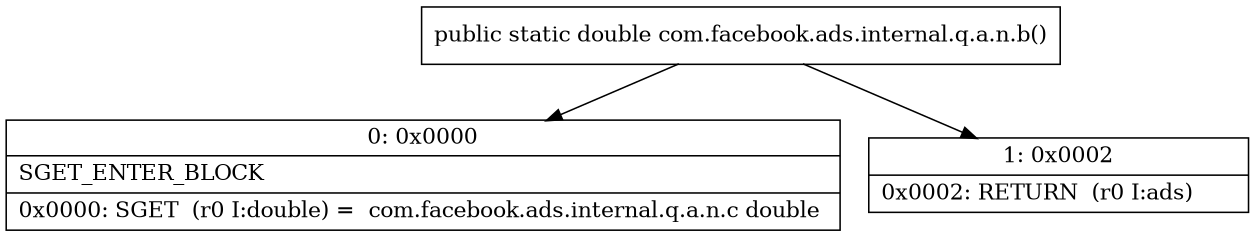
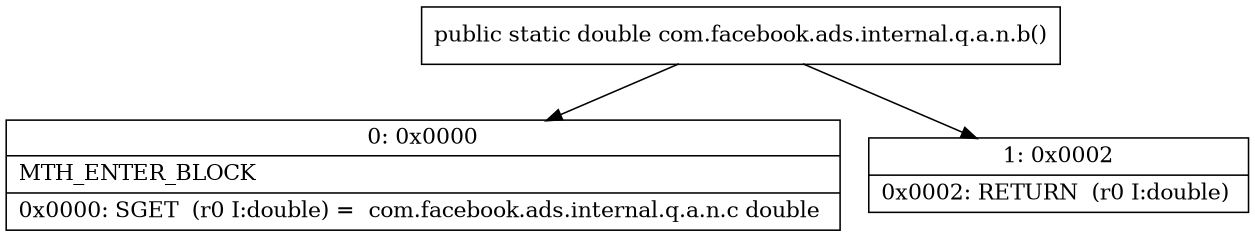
node "0: 0x0000": text "SGET_ENTER_BLOCK" -> "MTH_ENTER_BLOCK"
node "1: 0x0002": text "0x0002: RETURN  (r0 I:ads)" -> "0x0002: RETURN  (r0 I:double)"
